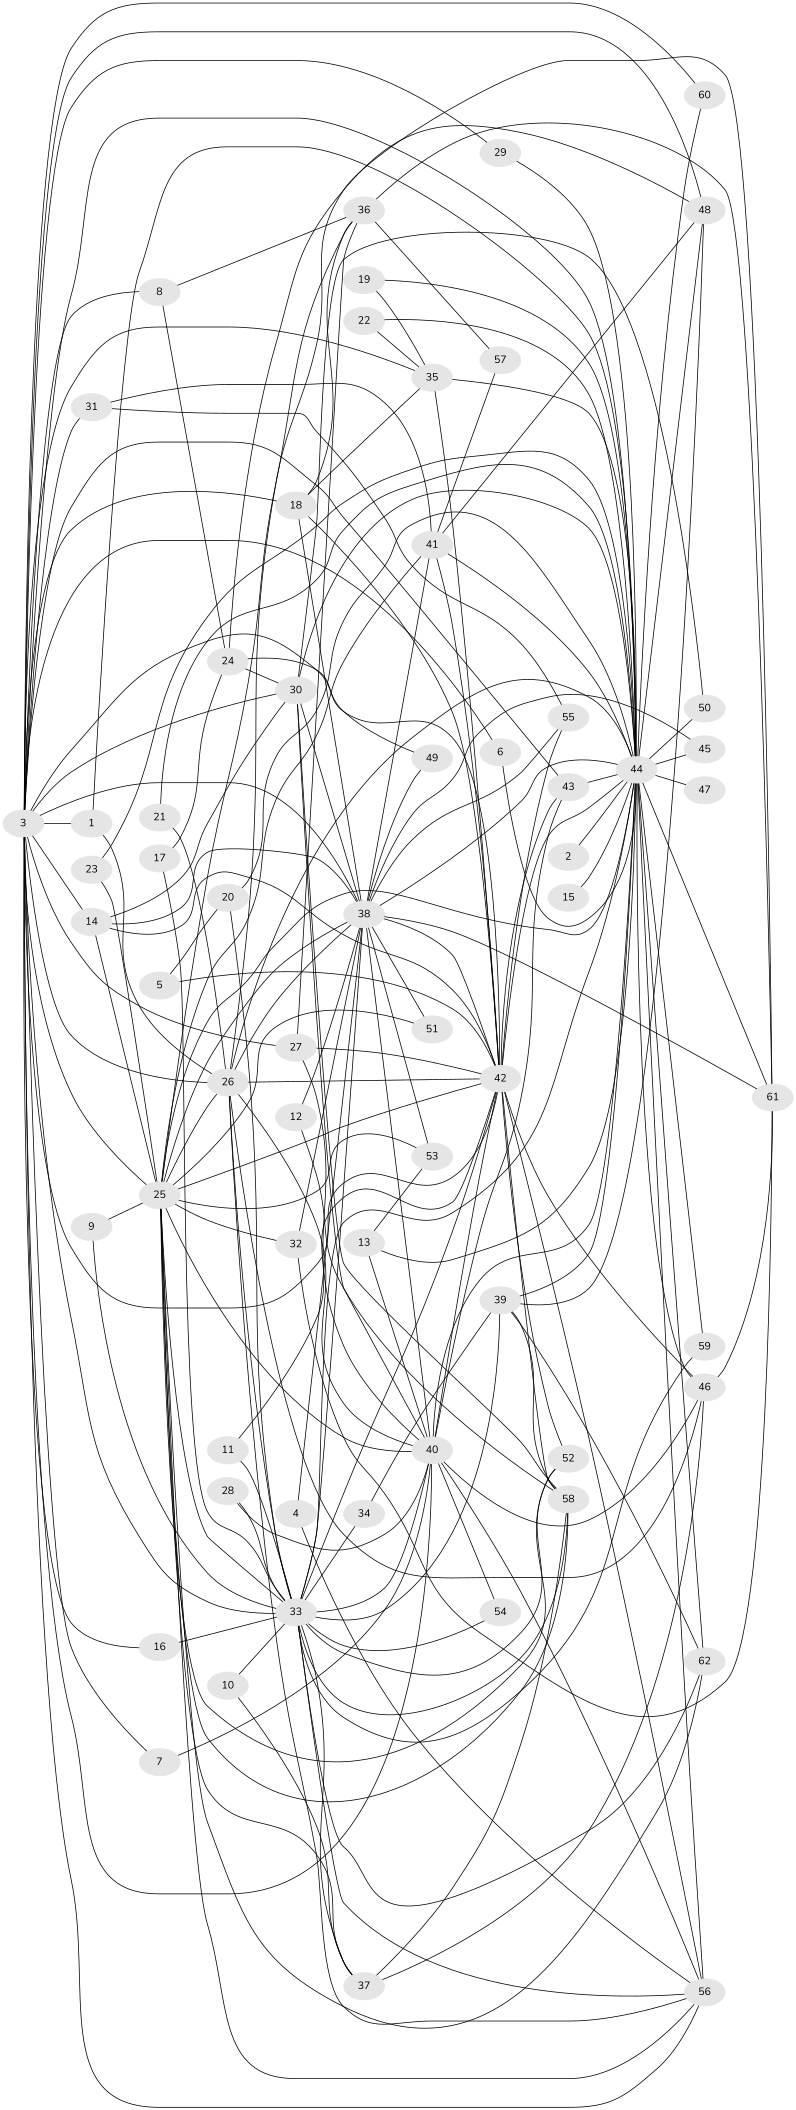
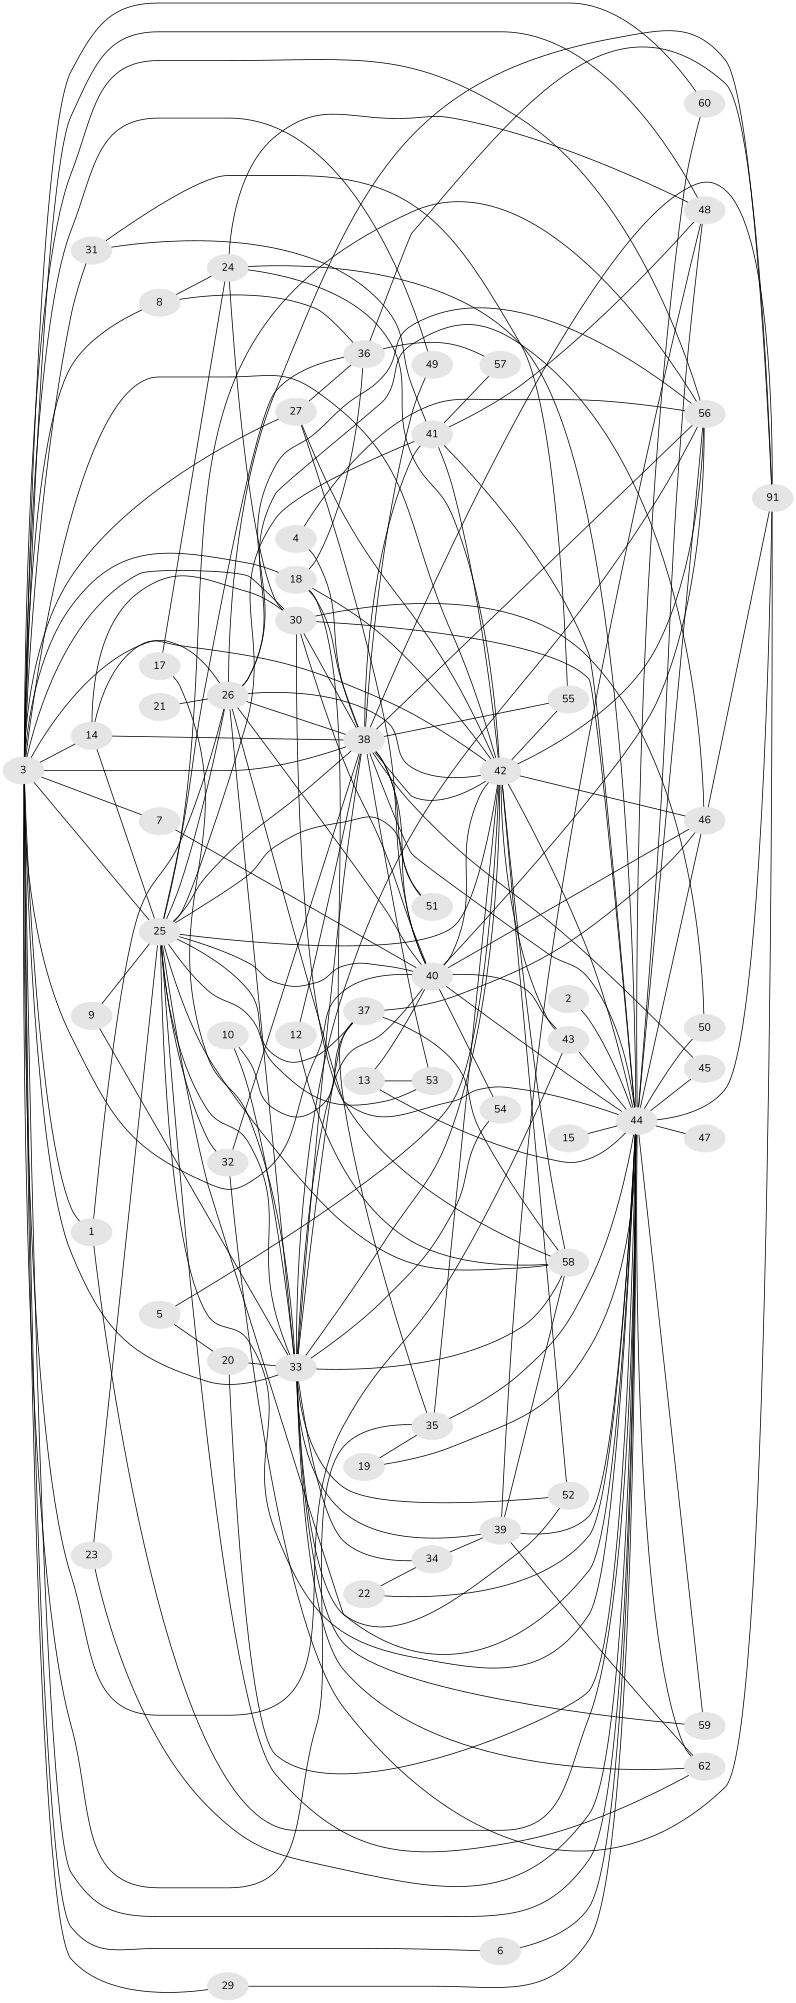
edge "22" -- "35": now "22" -- "34"
edge "44" -- "21": now "44" -- "24"
edge "56" -- "38": added
node "61": label "61" -> "91"
node "11": removed
node "28": removed
node "16": removed
